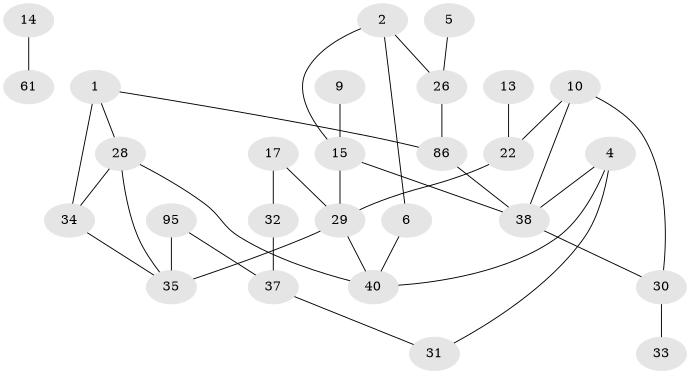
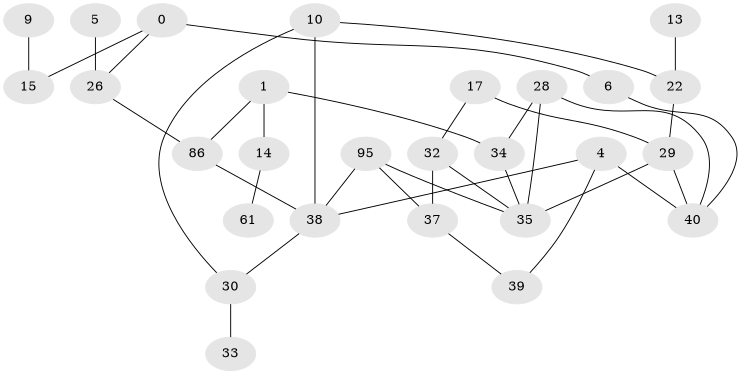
node "2": label "2" -> "0"
edge "1" -- "28": now "1" -- "14"
edge "15" -- "29": removed
edge "32" -- "35": added
edge "15" -- "38": now "95" -- "38"
node "31": label "31" -> "39"
